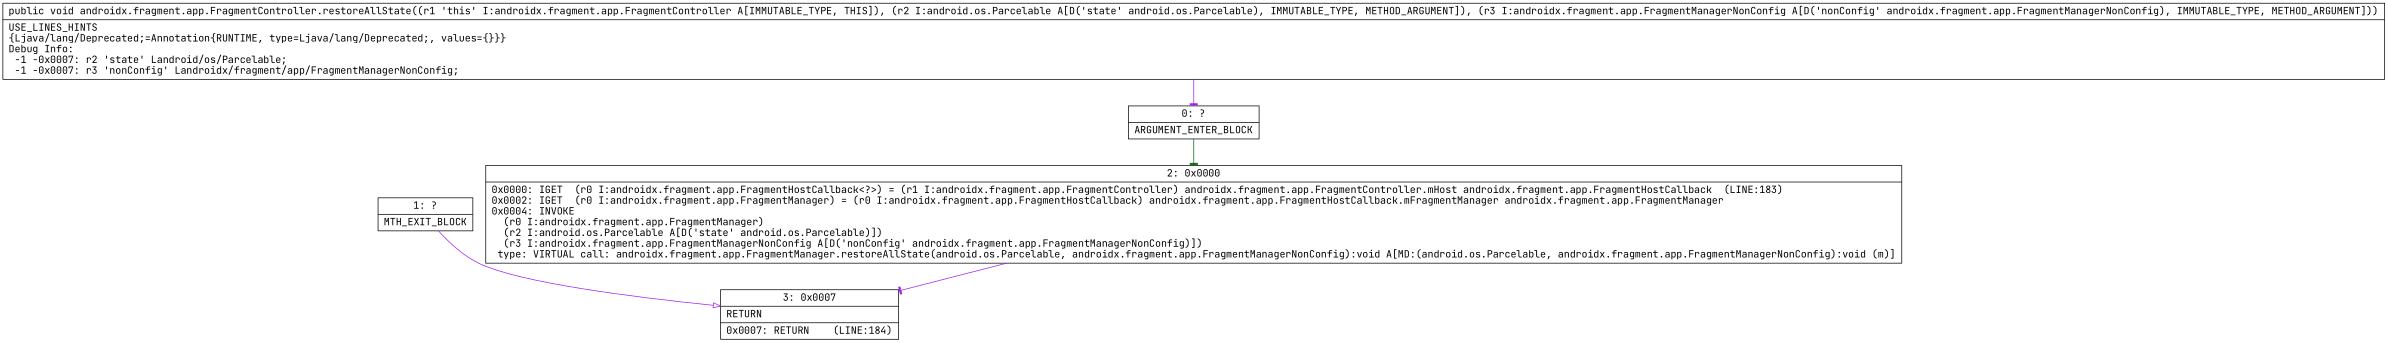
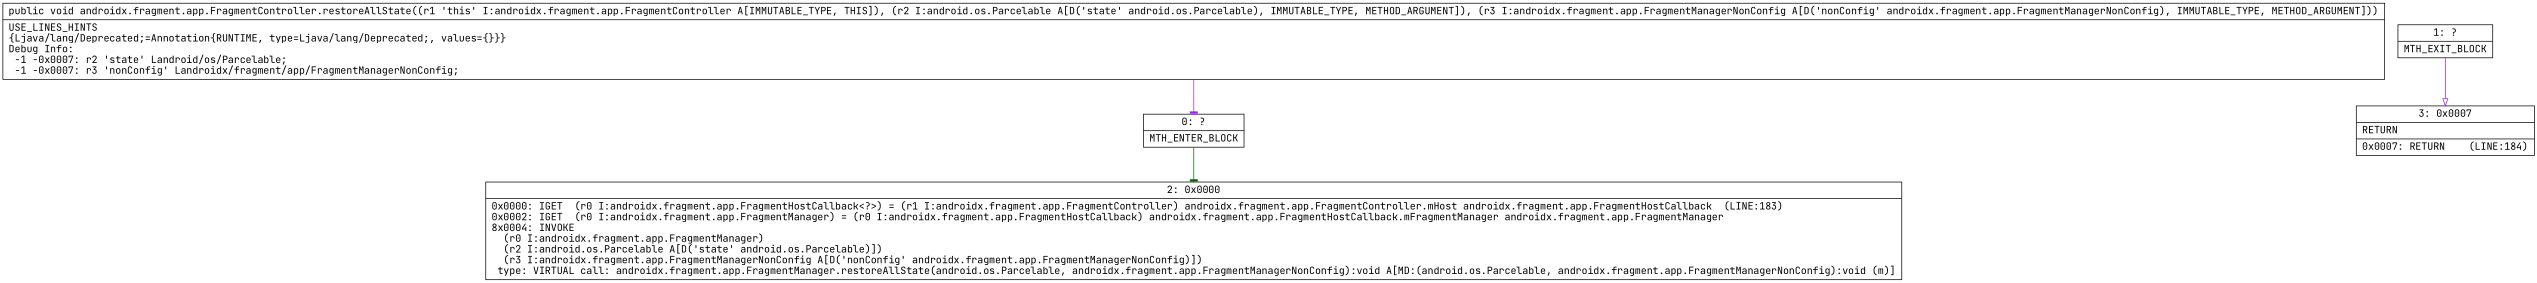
node "0: ?": text "ARGUMENT_ENTER_BLOCK" -> "MTH_ENTER_BLOCK"
node "2: 0x0000": text "0x0004: INVOKE" -> "8x0004: INVOKE"
edge "2: 0x0000" -> "3: 0x0007": removed
